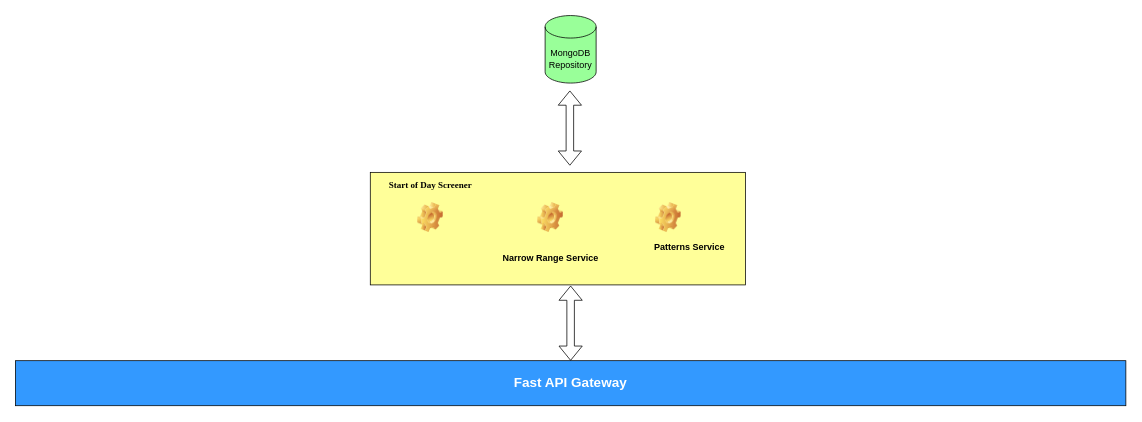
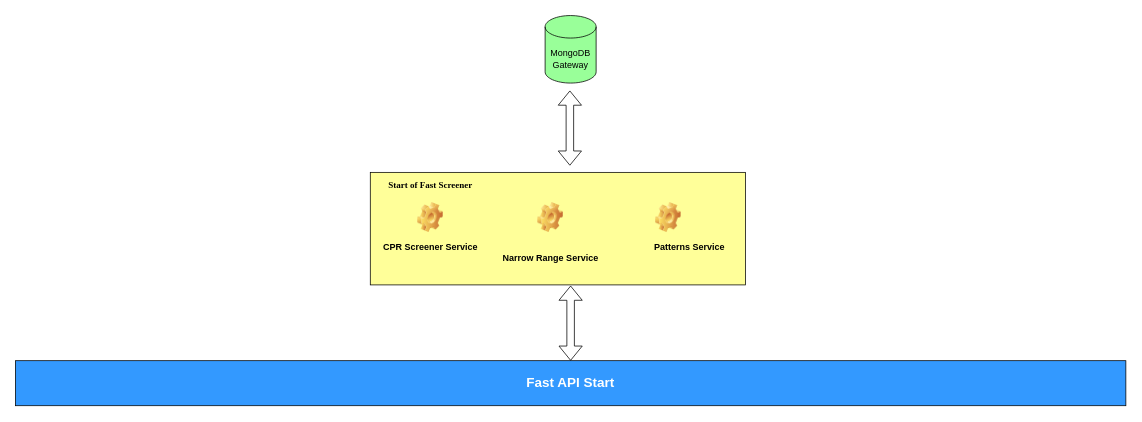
node "MongoDB Repository": label "MongoDB Repository" -> "MongoDB Gateway"
node "Start of Day Screener": label "Start of Day Screener" -> "Start of Fast Screener"
node "CPR Screener Service": added
node "Fast API Gateway": label "Fast API Gateway" -> "Fast API Start"
